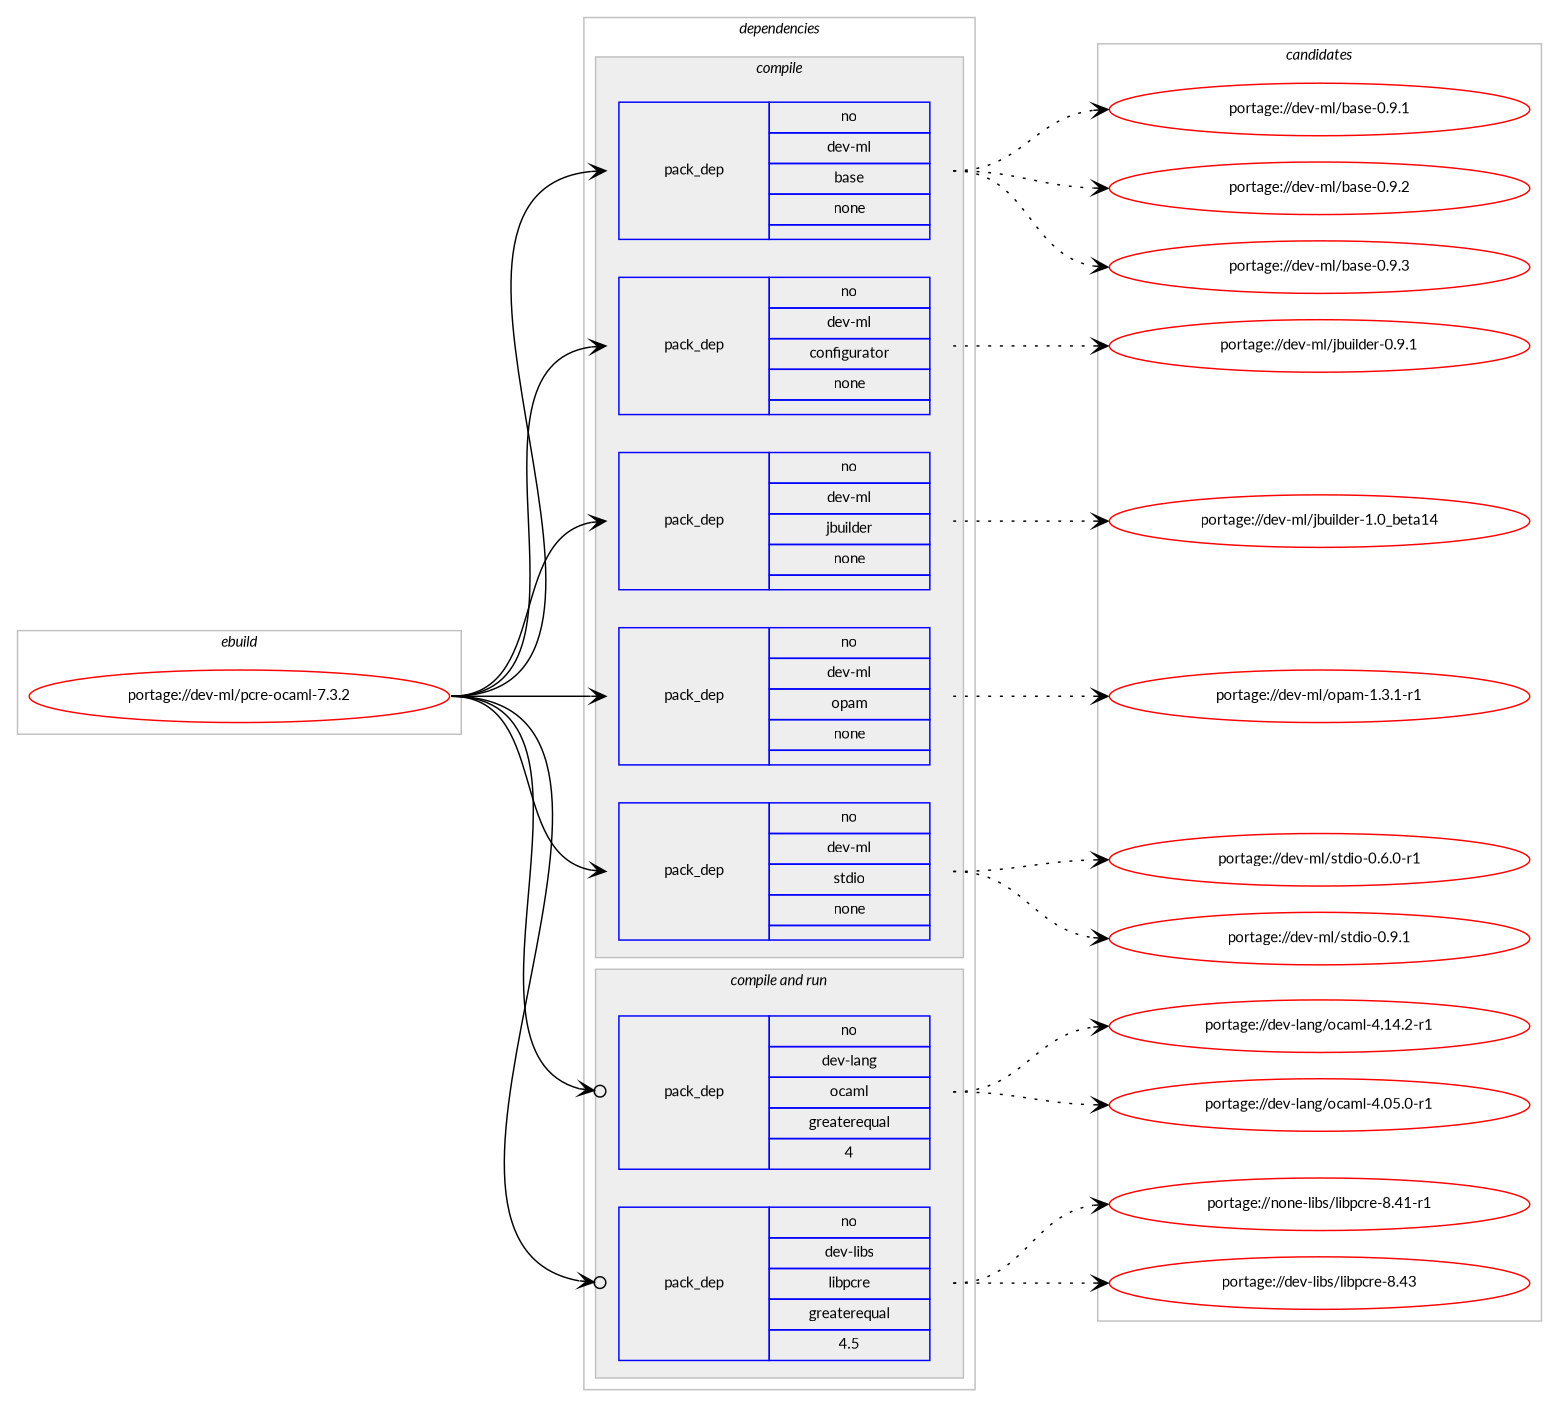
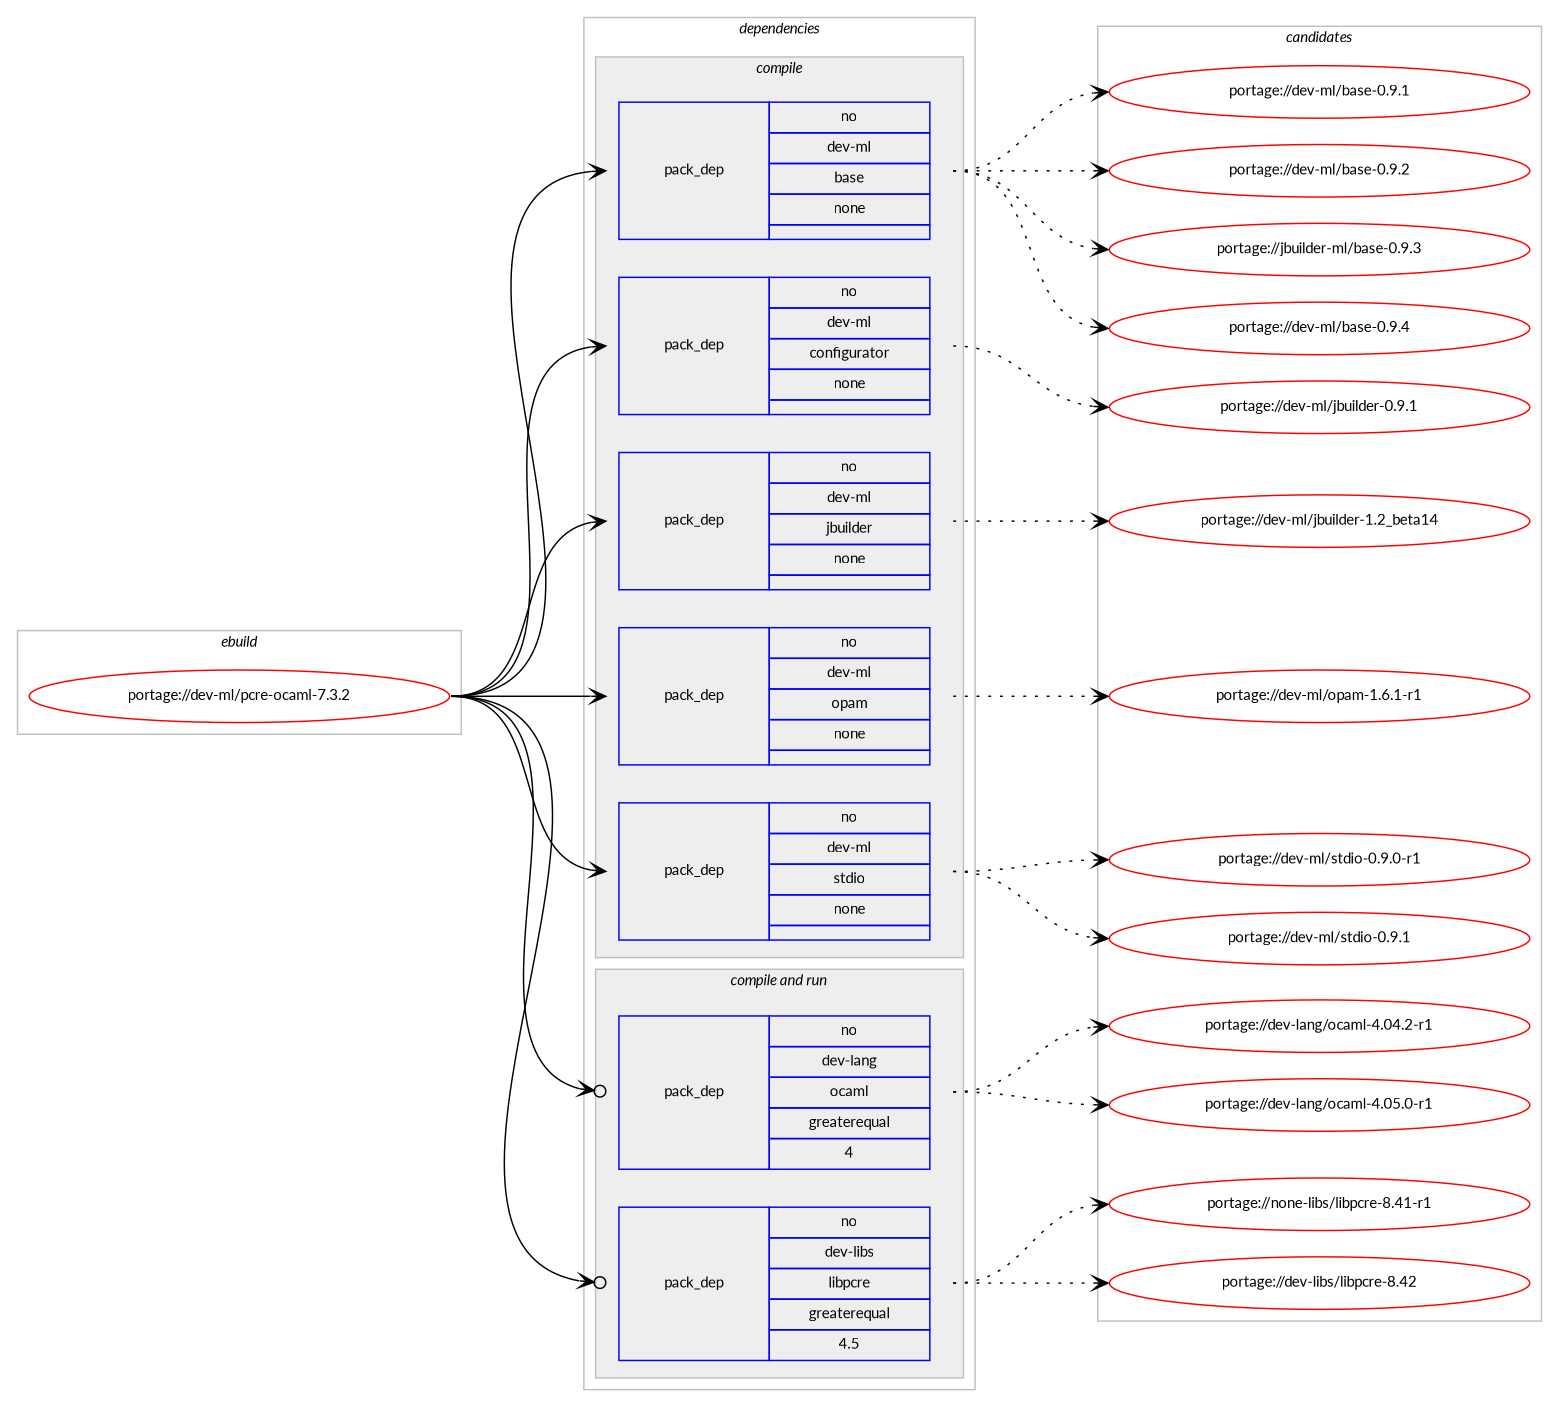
node "portage://dev-ml/base-0.9.3": label "portage://dev-ml/base-0.9.3" -> "portage://jbuilder-ml/base-0.9.3"
node "portage://dev-ml/base-0.9.4": added
node "portage://dev-ml/jbuilder-1.0_beta14": label "portage://dev-ml/jbuilder-1.0_beta14" -> "portage://dev-ml/jbuilder-1.2_beta14"
node "portage://dev-ml/opam-1.3.1-r1": label "portage://dev-ml/opam-1.3.1-r1" -> "portage://dev-ml/opam-1.6.1-r1"
node "portage://dev-ml/stdio-0.6.0-r1": label "portage://dev-ml/stdio-0.6.0-r1" -> "portage://dev-ml/stdio-0.9.0-r1"
node "portage://dev-lang/ocaml-4.14.2-r1": label "portage://dev-lang/ocaml-4.14.2-r1" -> "portage://dev-lang/ocaml-4.04.2-r1"
node "portage://dev-libs/libpcre-8.43": label "portage://dev-libs/libpcre-8.43" -> "portage://dev-libs/libpcre-8.42"
